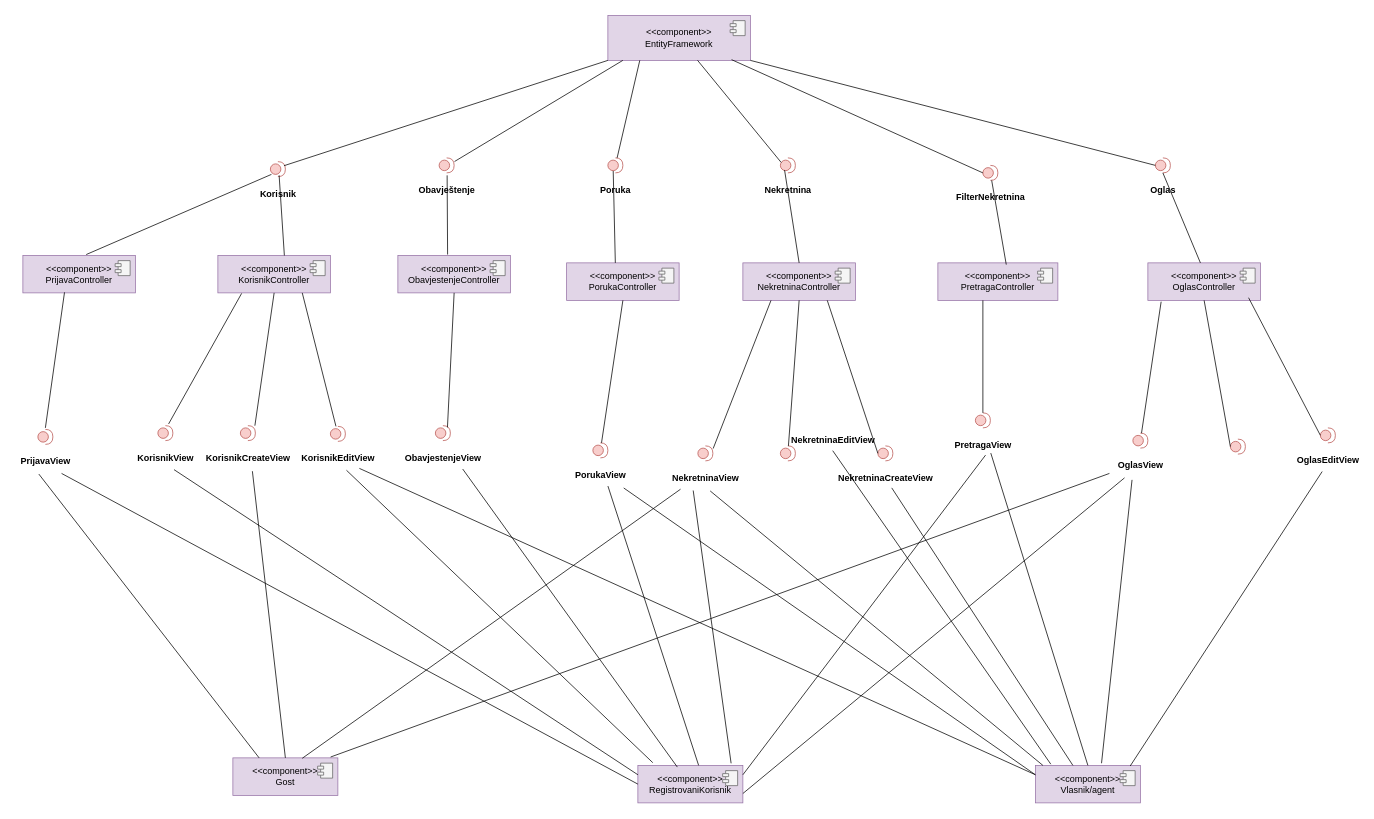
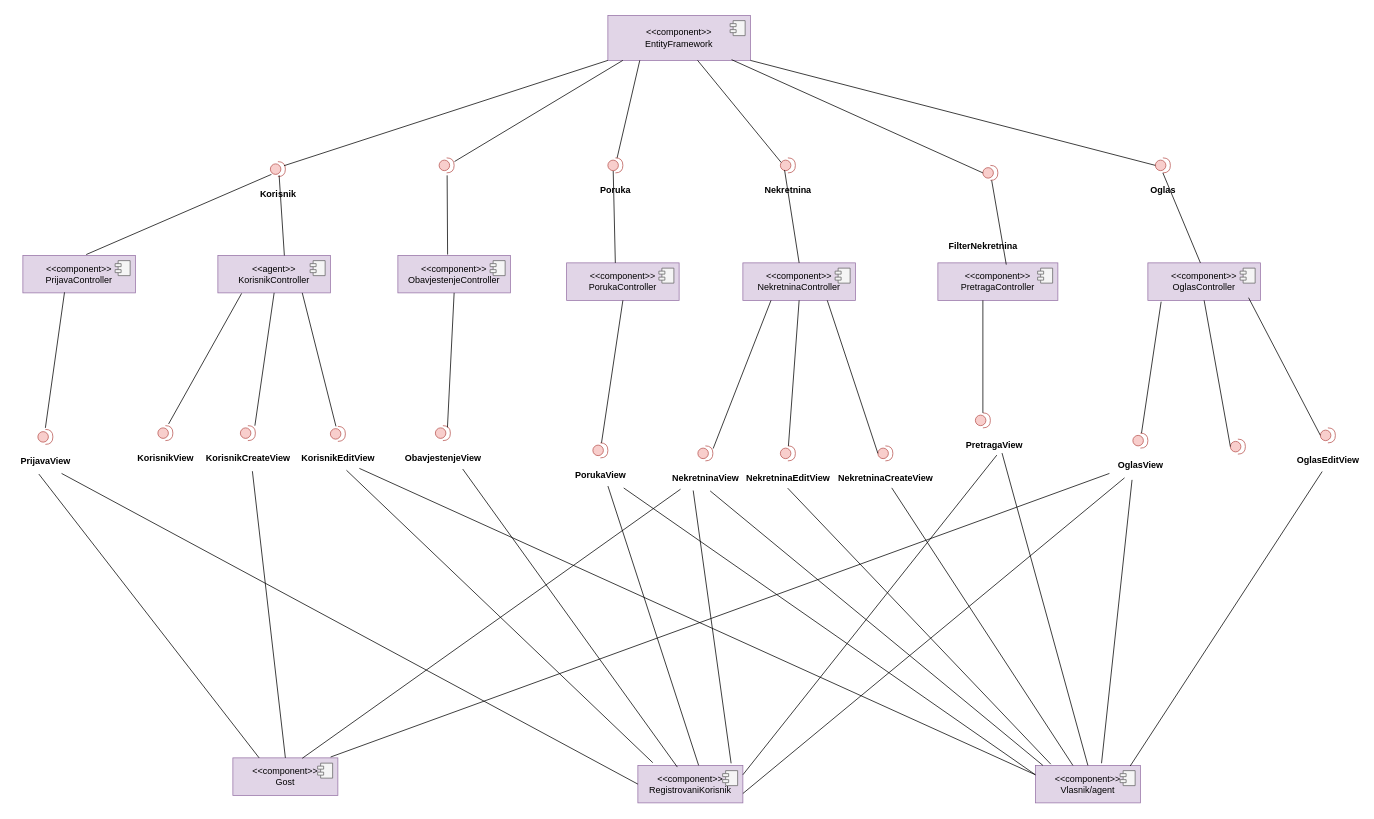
node "Obavještenje": removed
node "FilterNekretnina": moved (990, 198) -> (983, 246)
node "<<component>> KorisnikController": label "<<component>> KorisnikController" -> "<<agent>> KorisnikController"
node "NekretninaEditView": moved (833, 441) -> (788, 478)
node "PretragaView": moved (983, 445) -> (994, 445)
edge "KorisnikView" -- "<<component>> RegistrovaniKorisnik": removed
